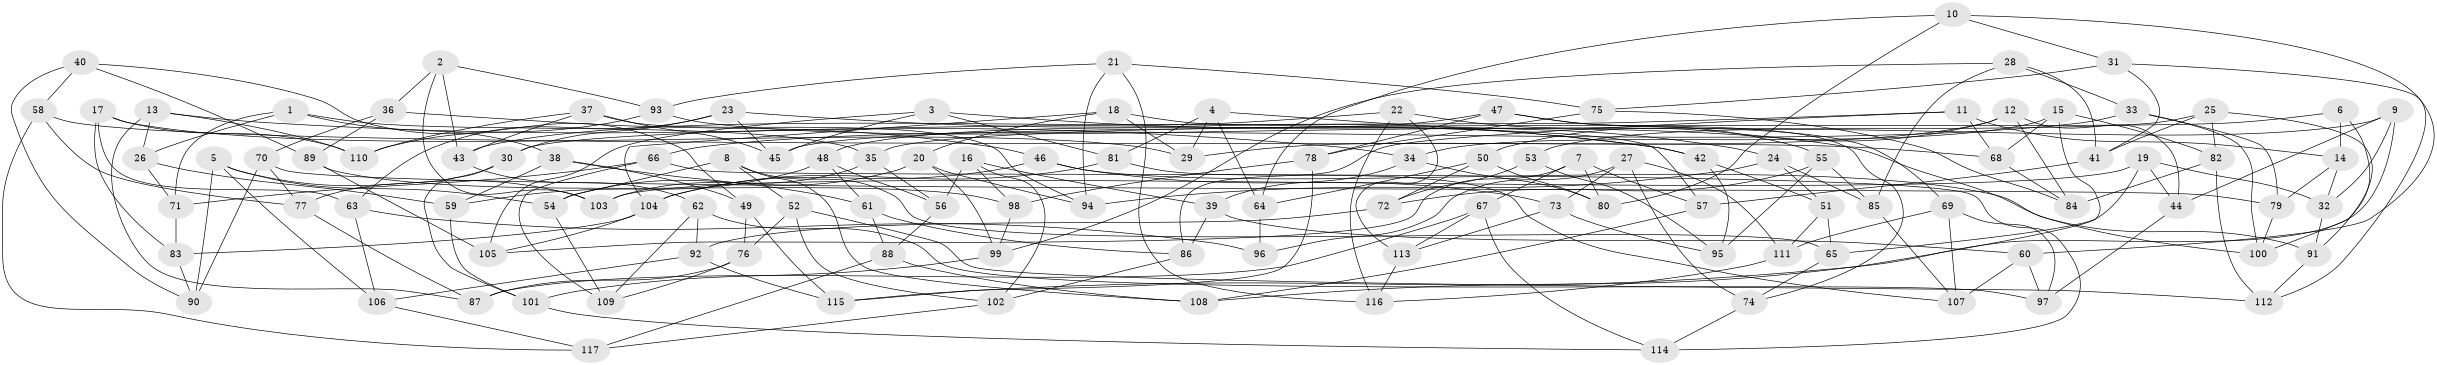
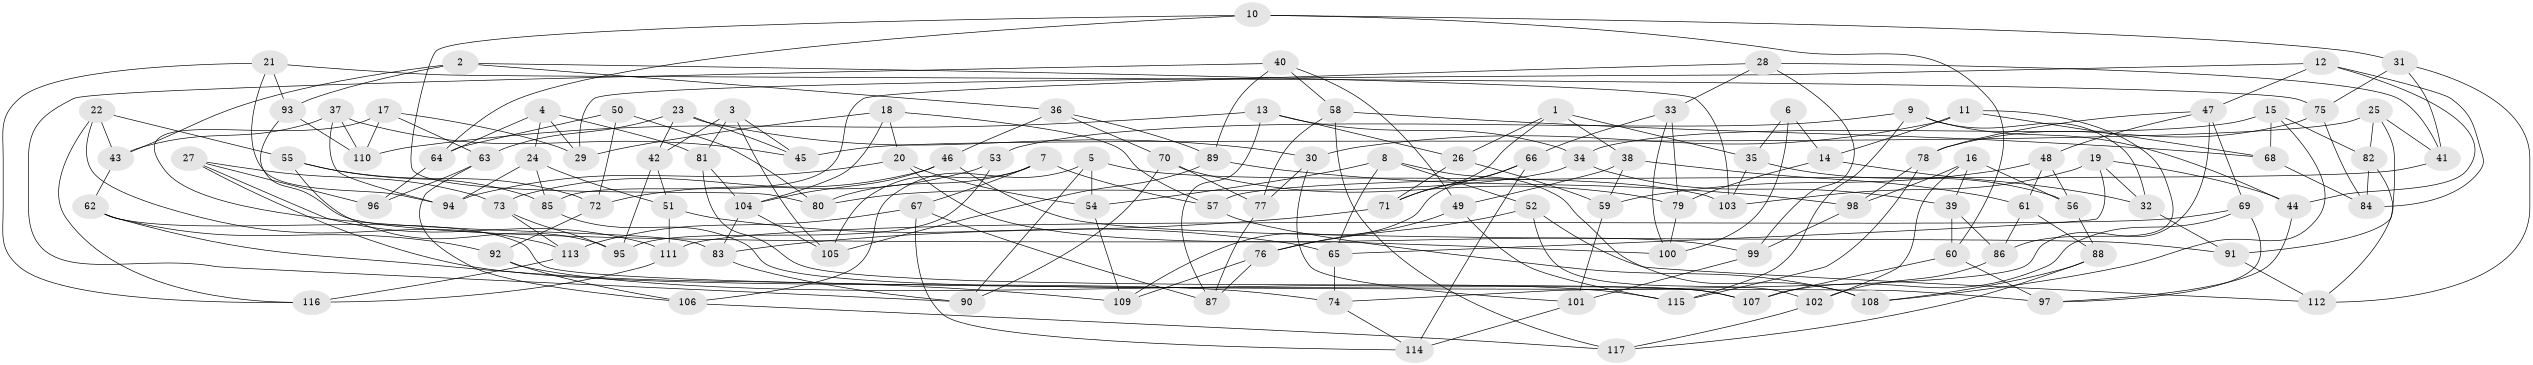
edge "12" -- "50": now "12" -- "47"
